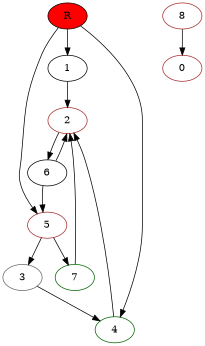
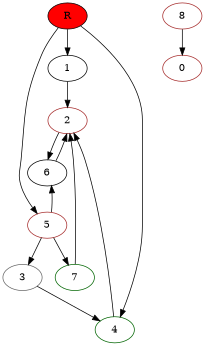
edge "6" -> "5": reversed
